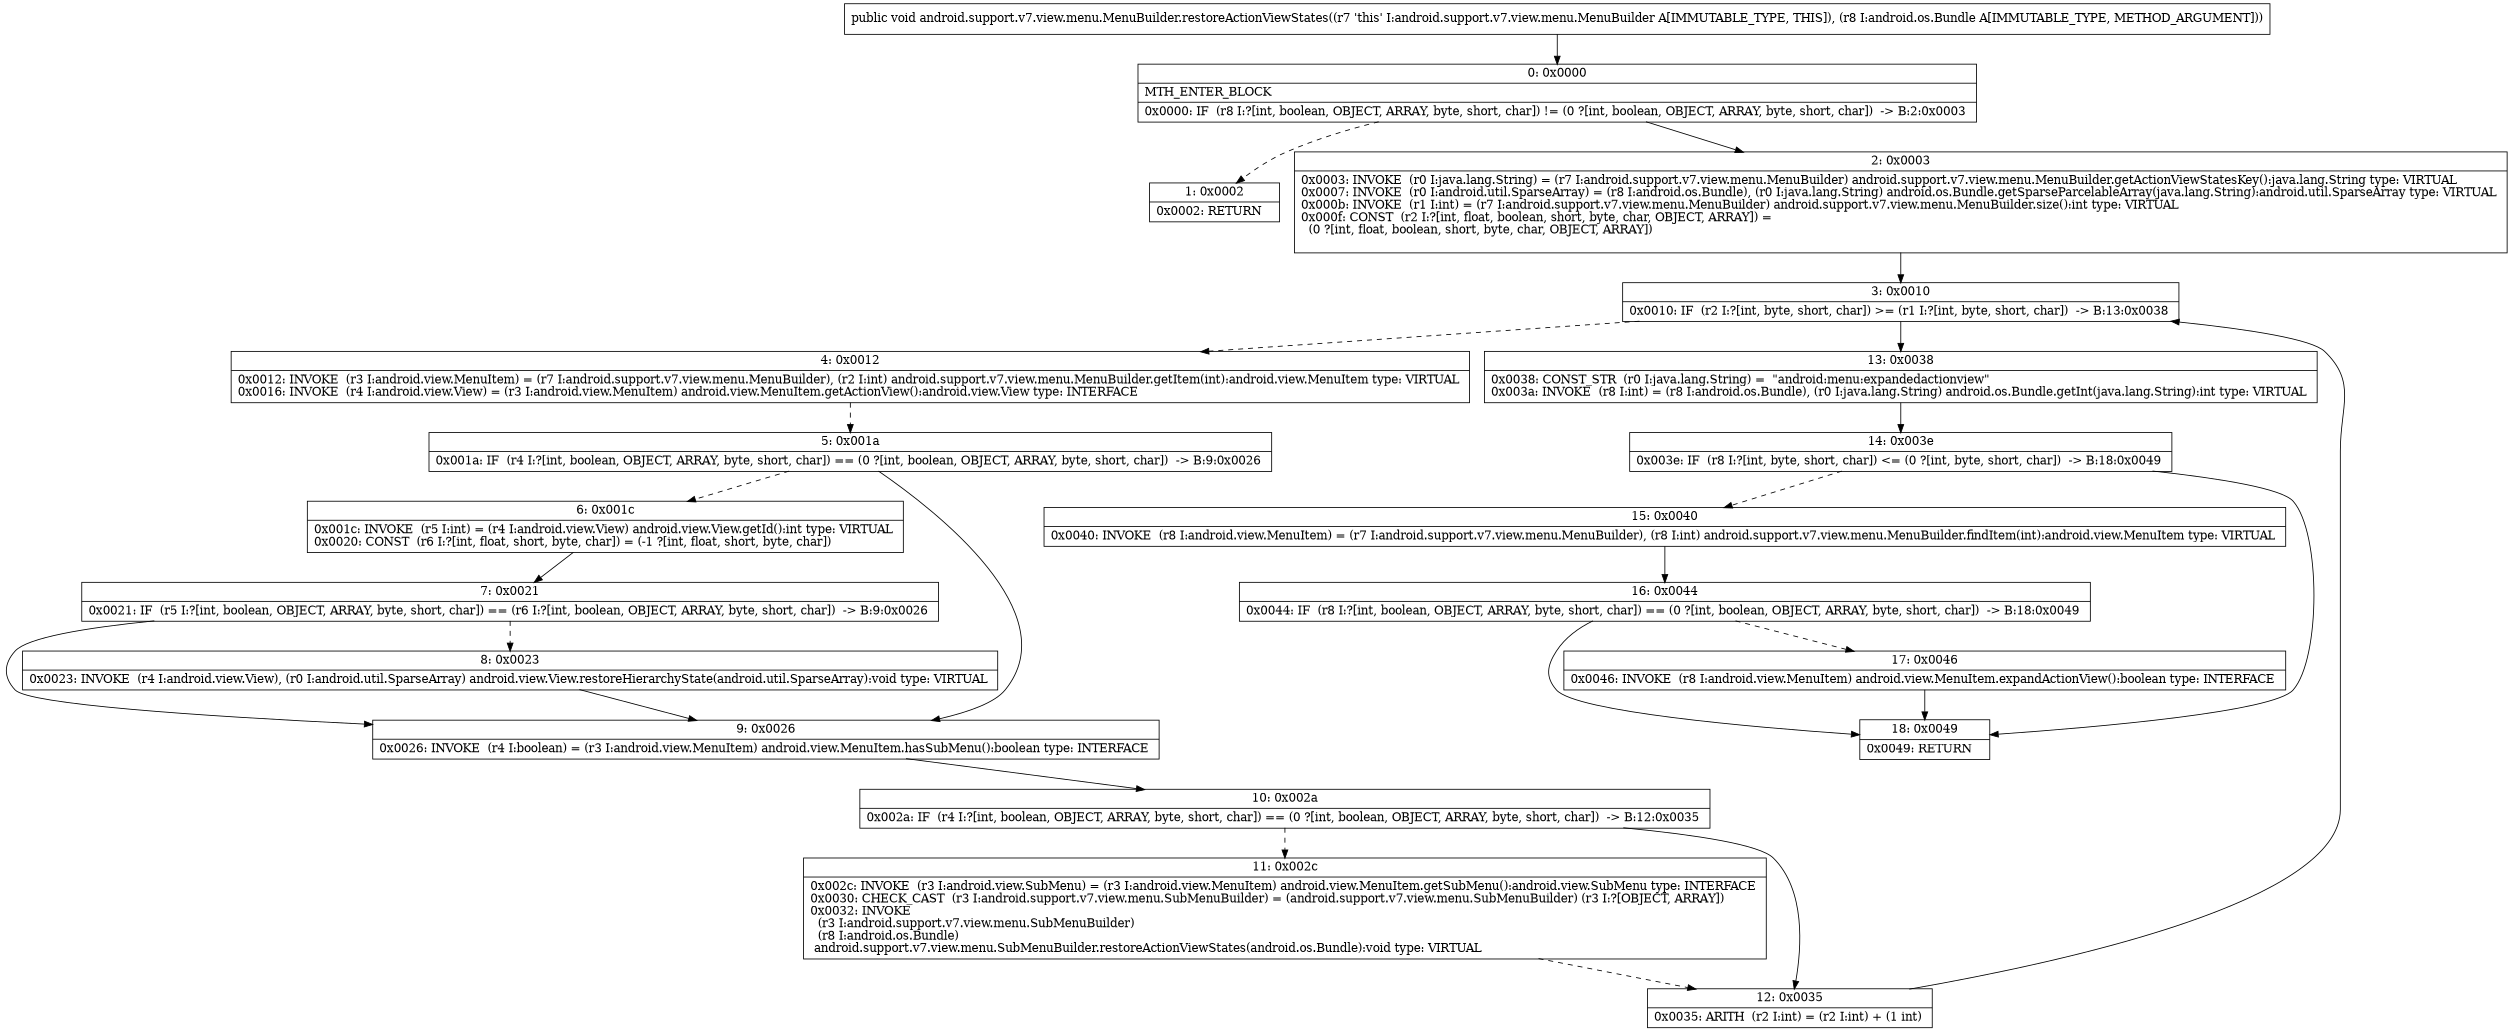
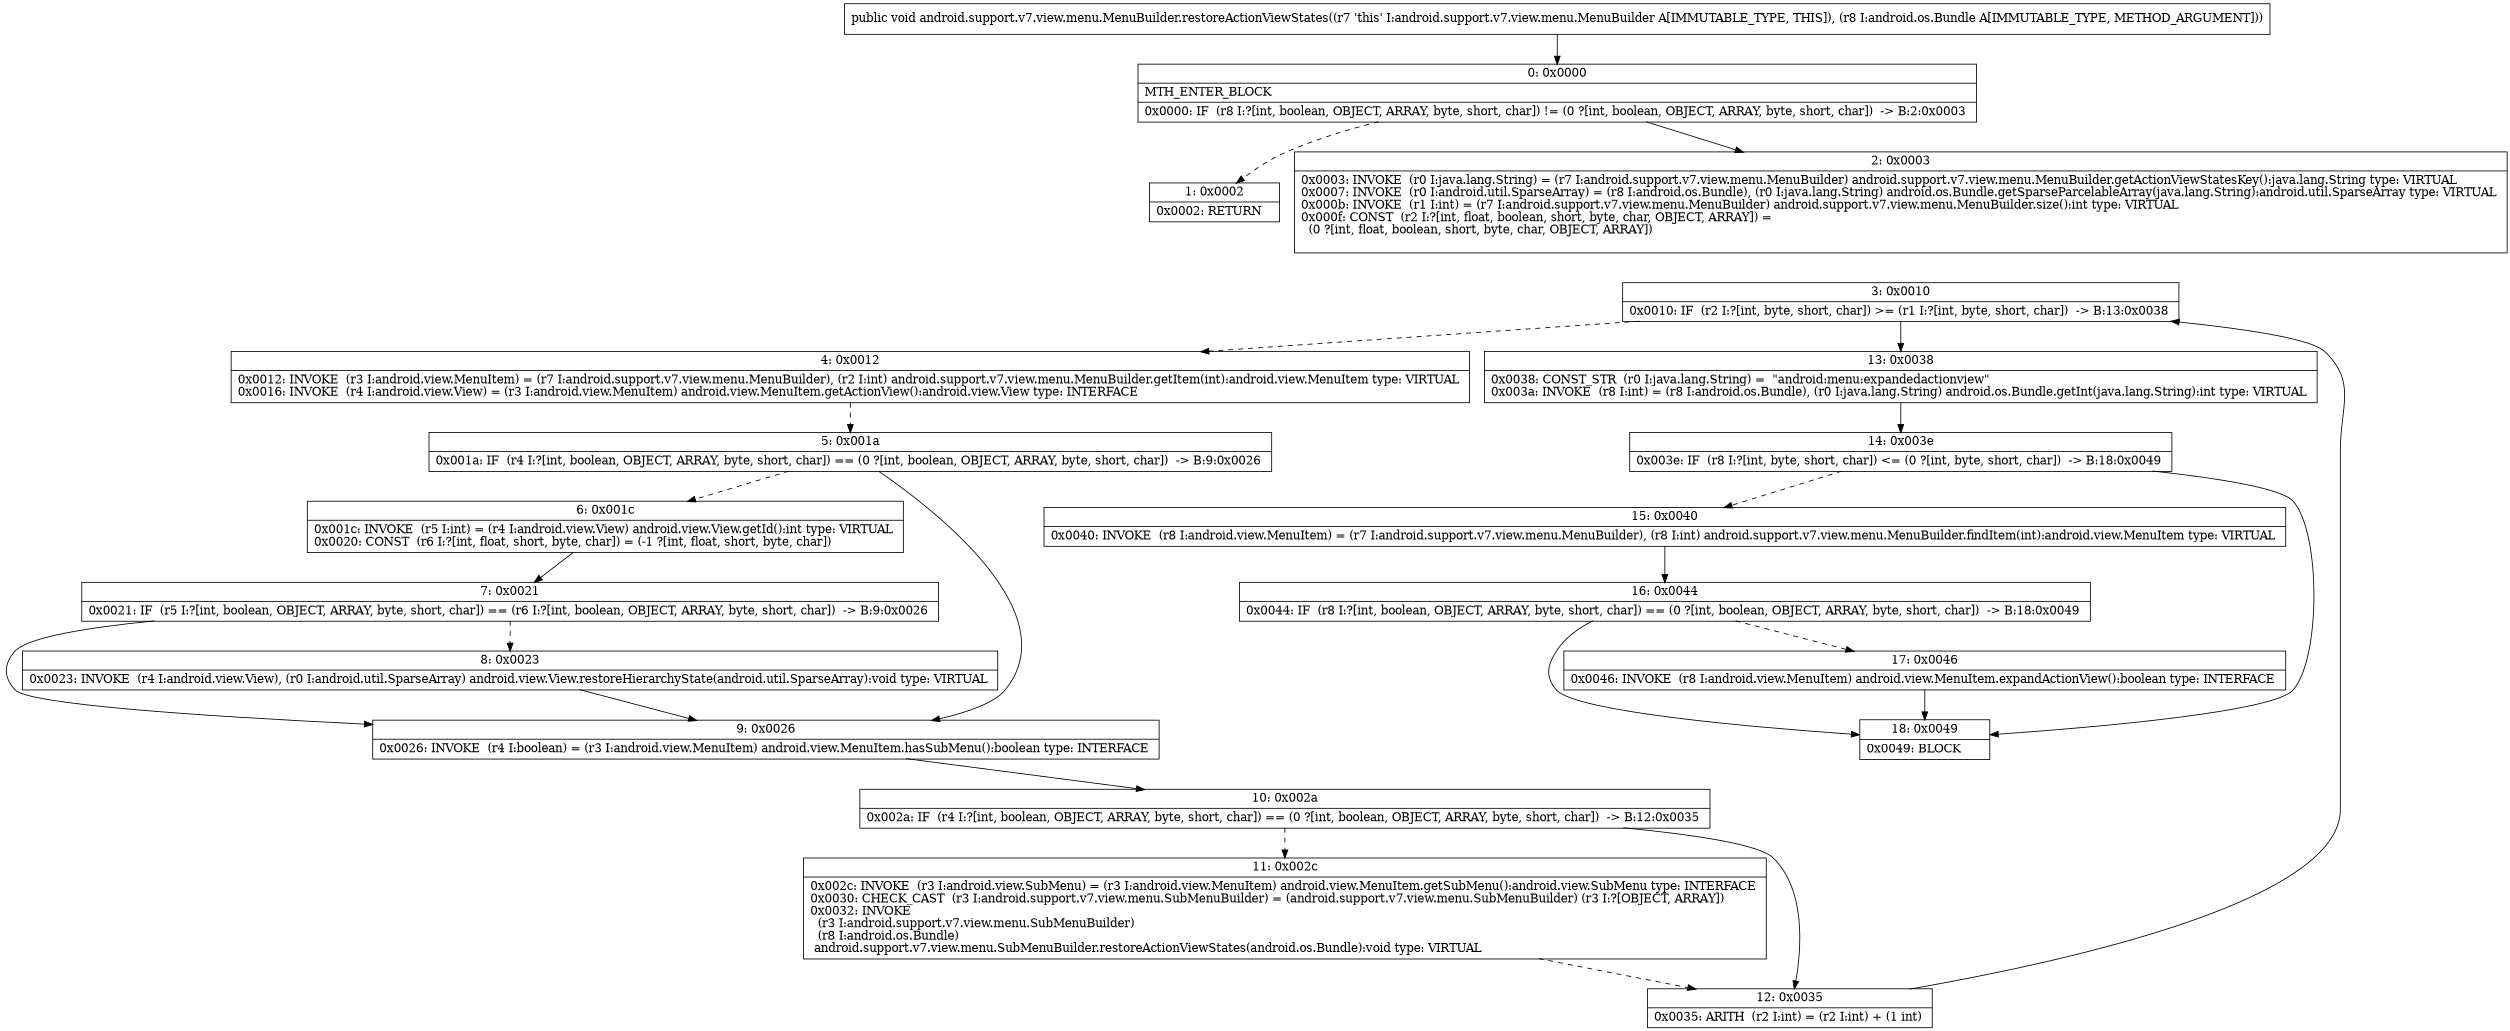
edge "2: 0x0003" -> "3: 0x0010": removed
node "18: 0x0049": text "0x0049: RETURN" -> "0x0049: BLOCK"
